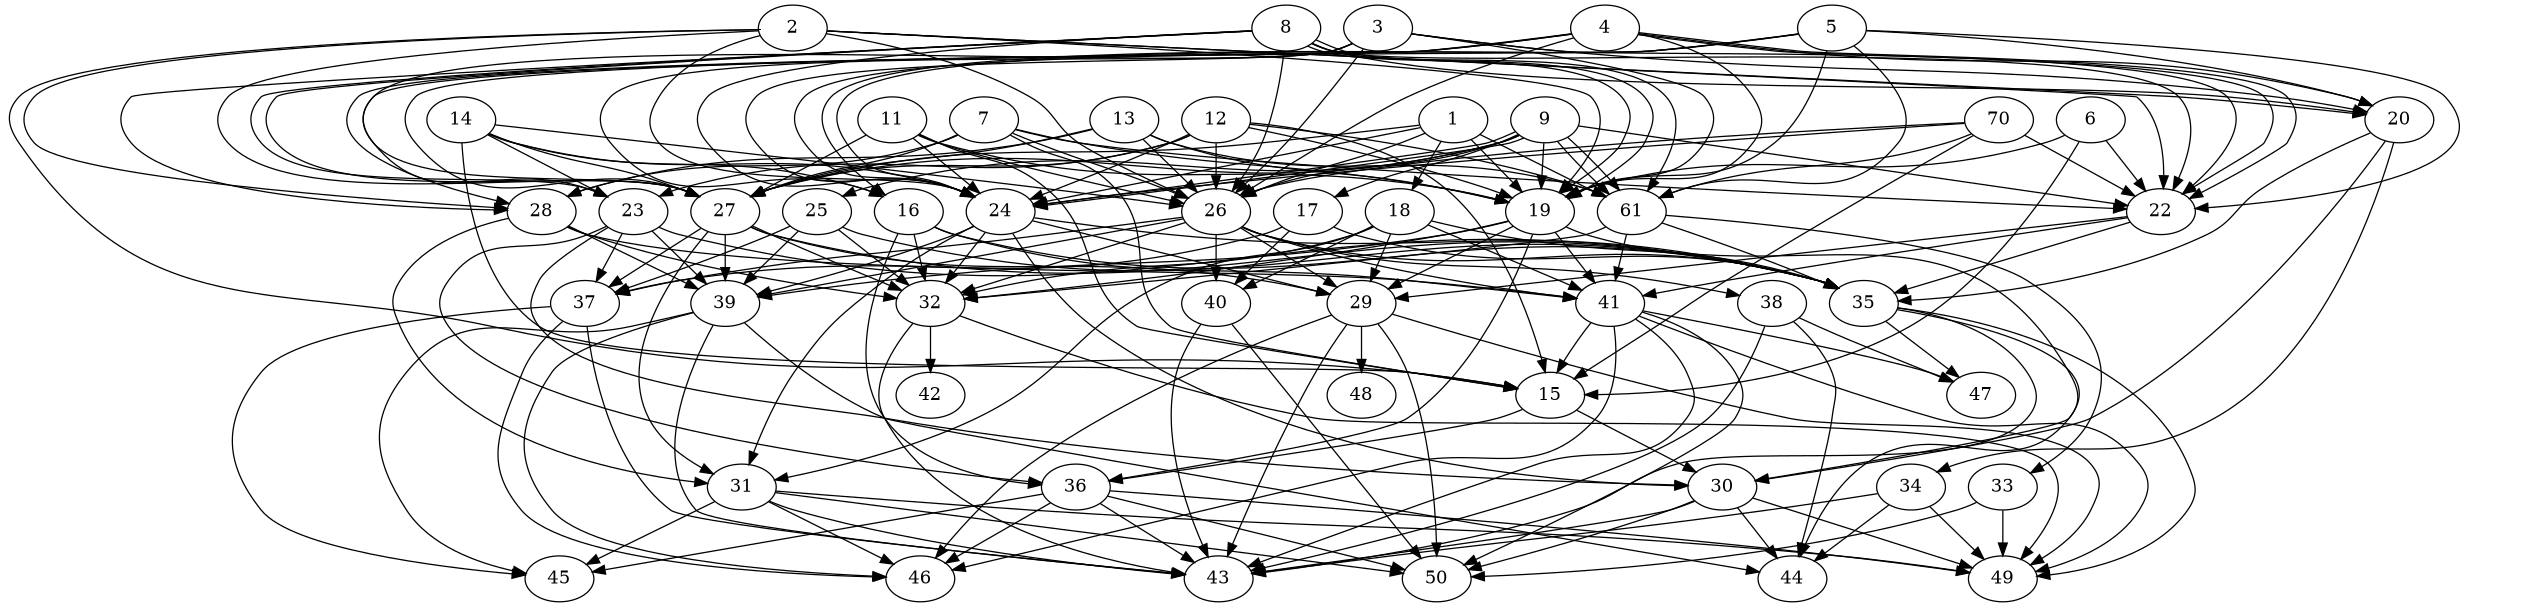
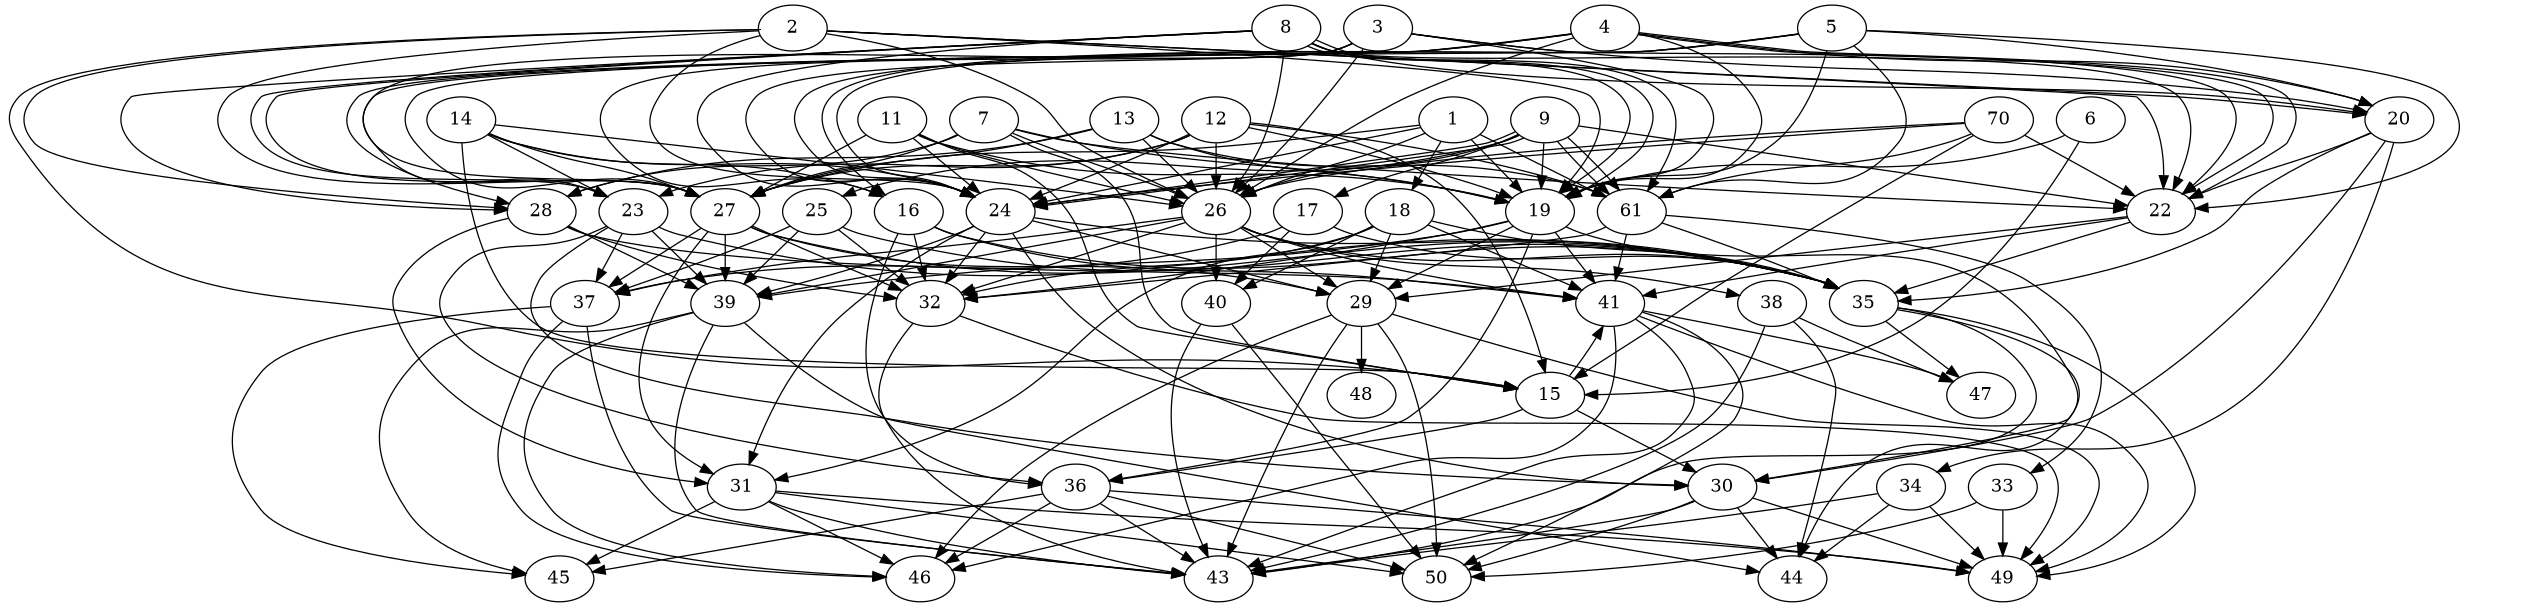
edge "6" -> "22": now "20" -> "22"
edge "9" -> "27": removed
edge "41" -> "15": reversed
node "42": removed
